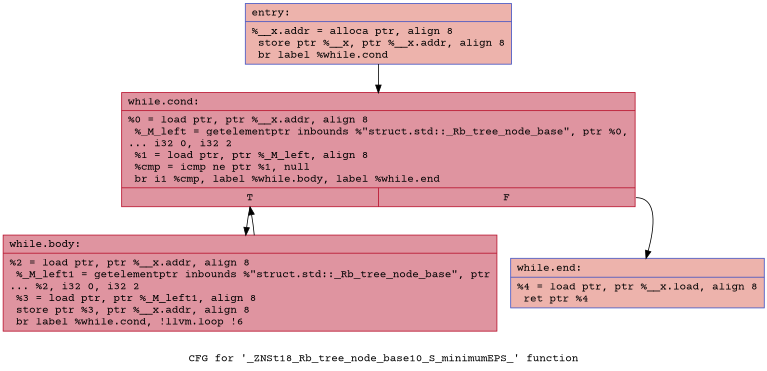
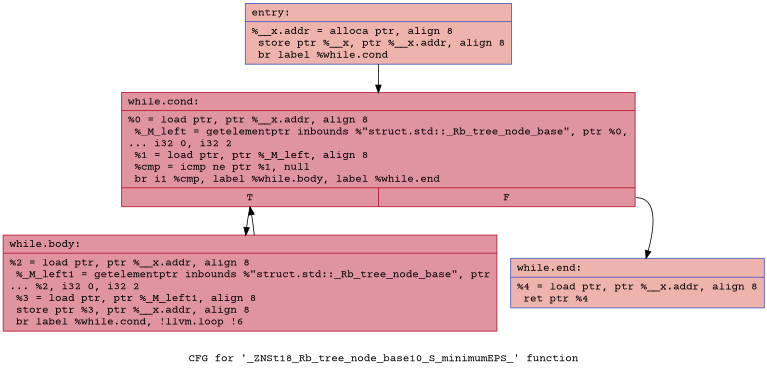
node "while.end:": text "%4 = load ptr, ptr %__x.load, align 8" -> "%4 = load ptr, ptr %__x.addr, align 8"
